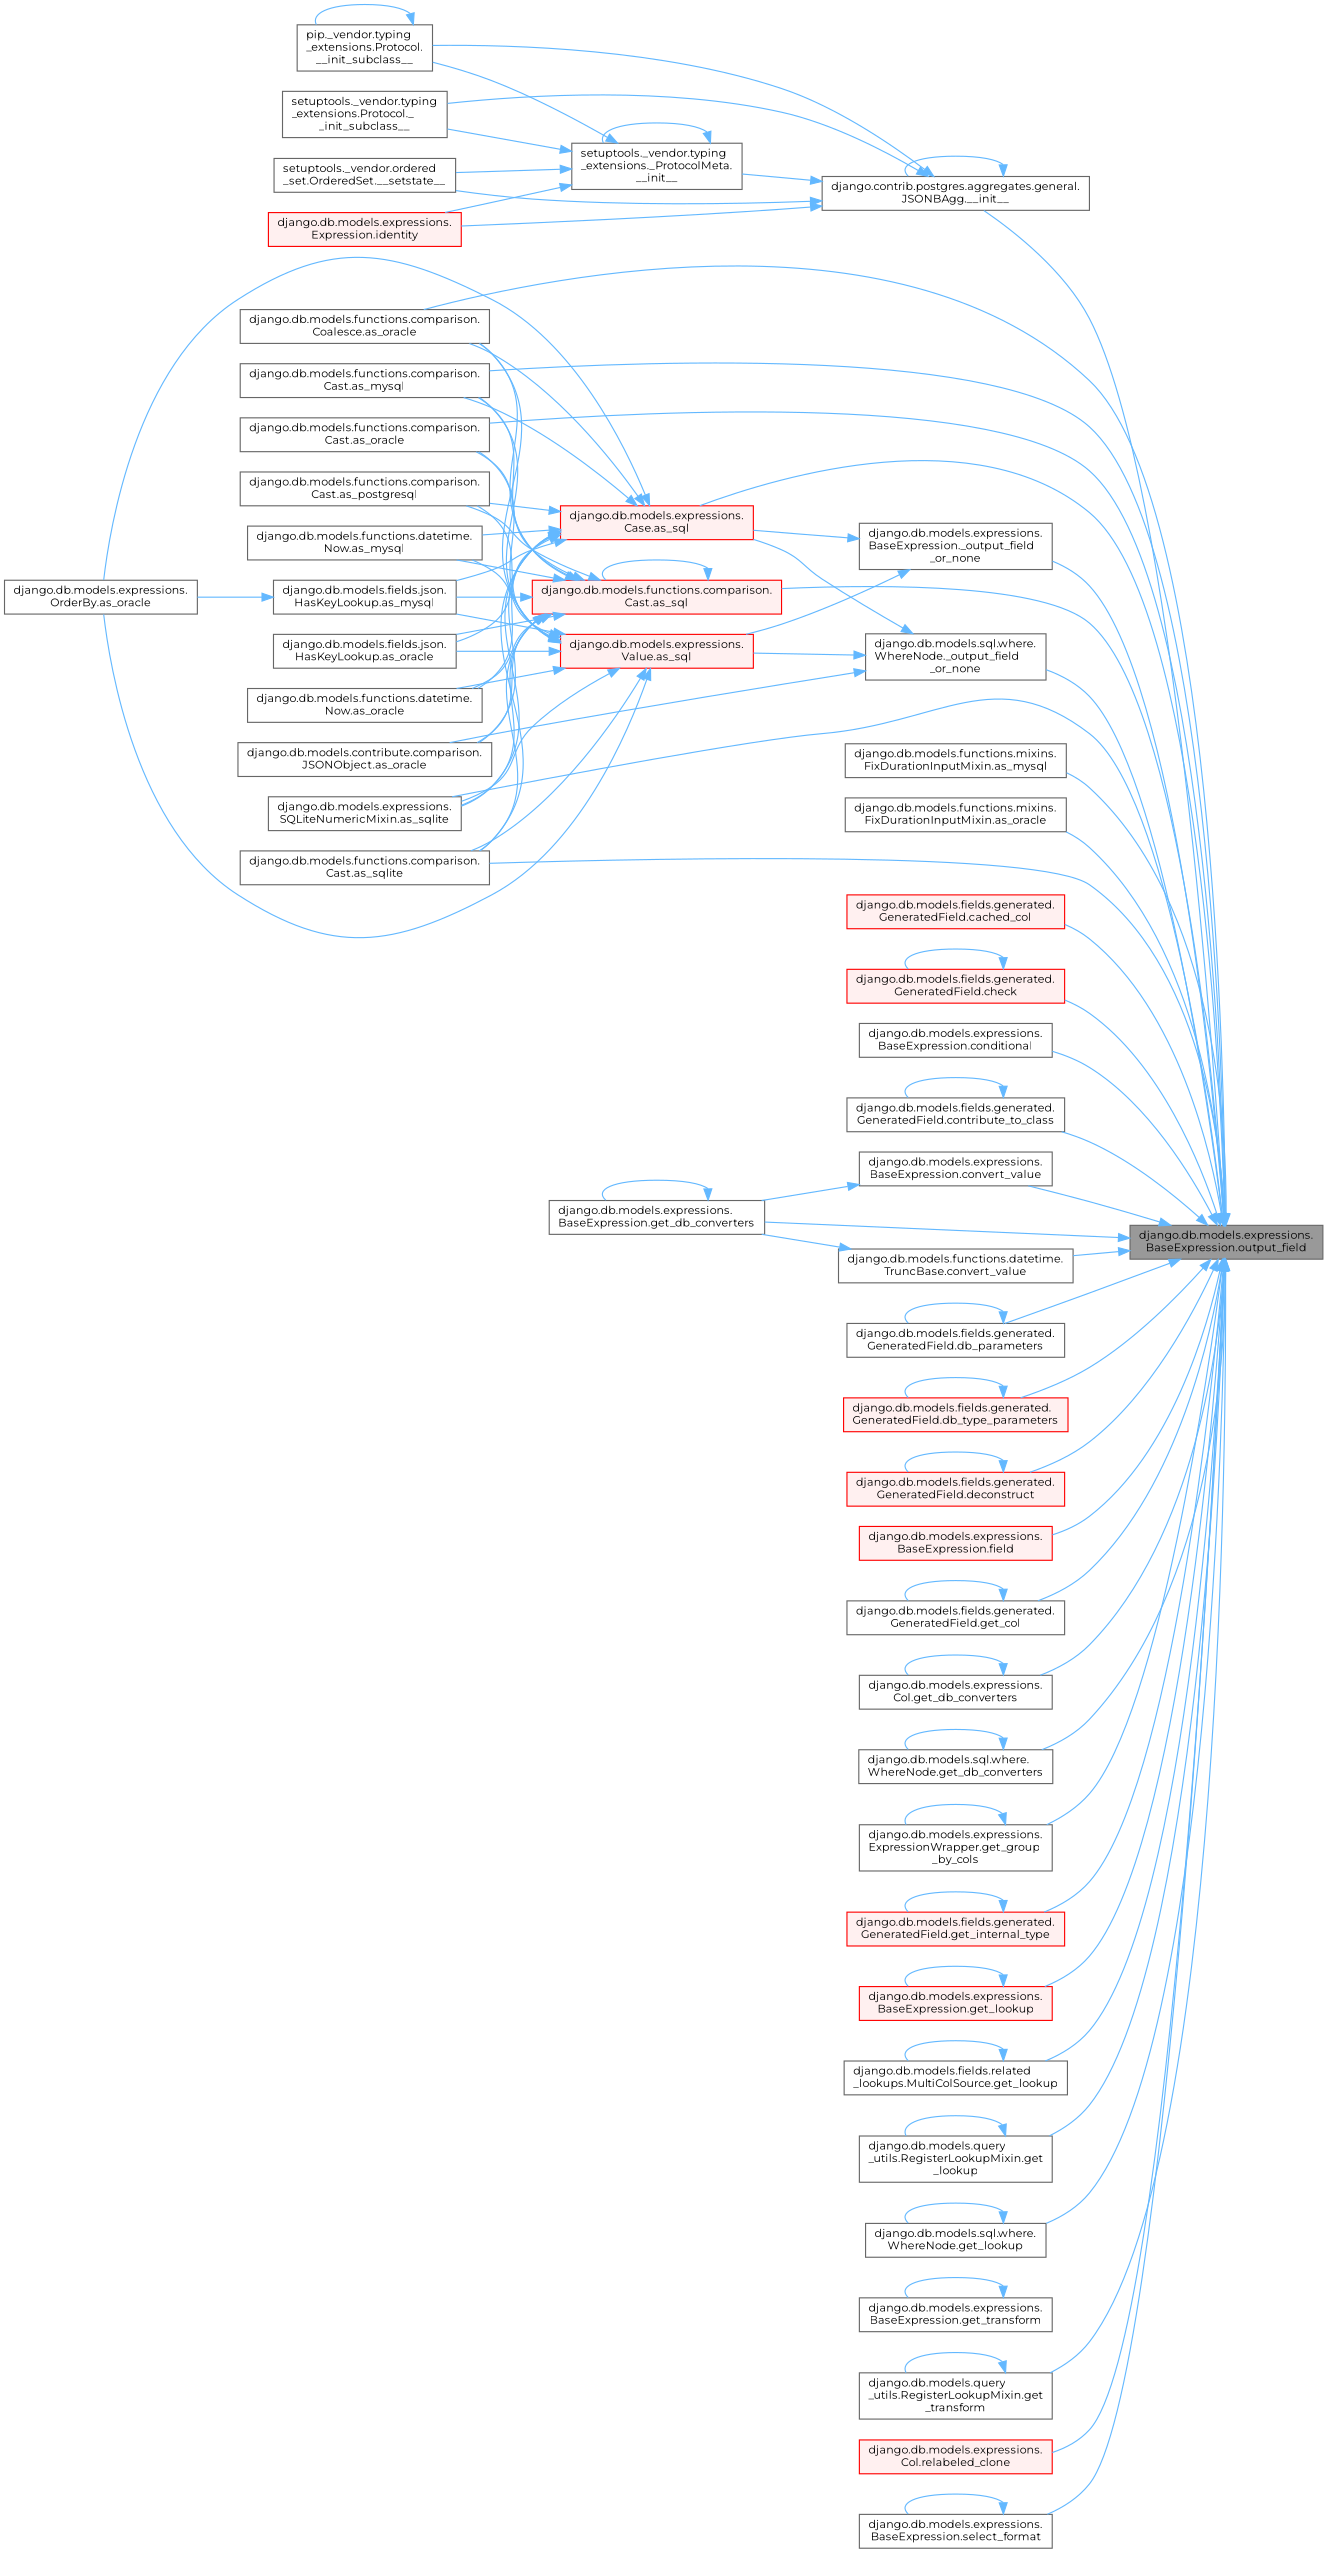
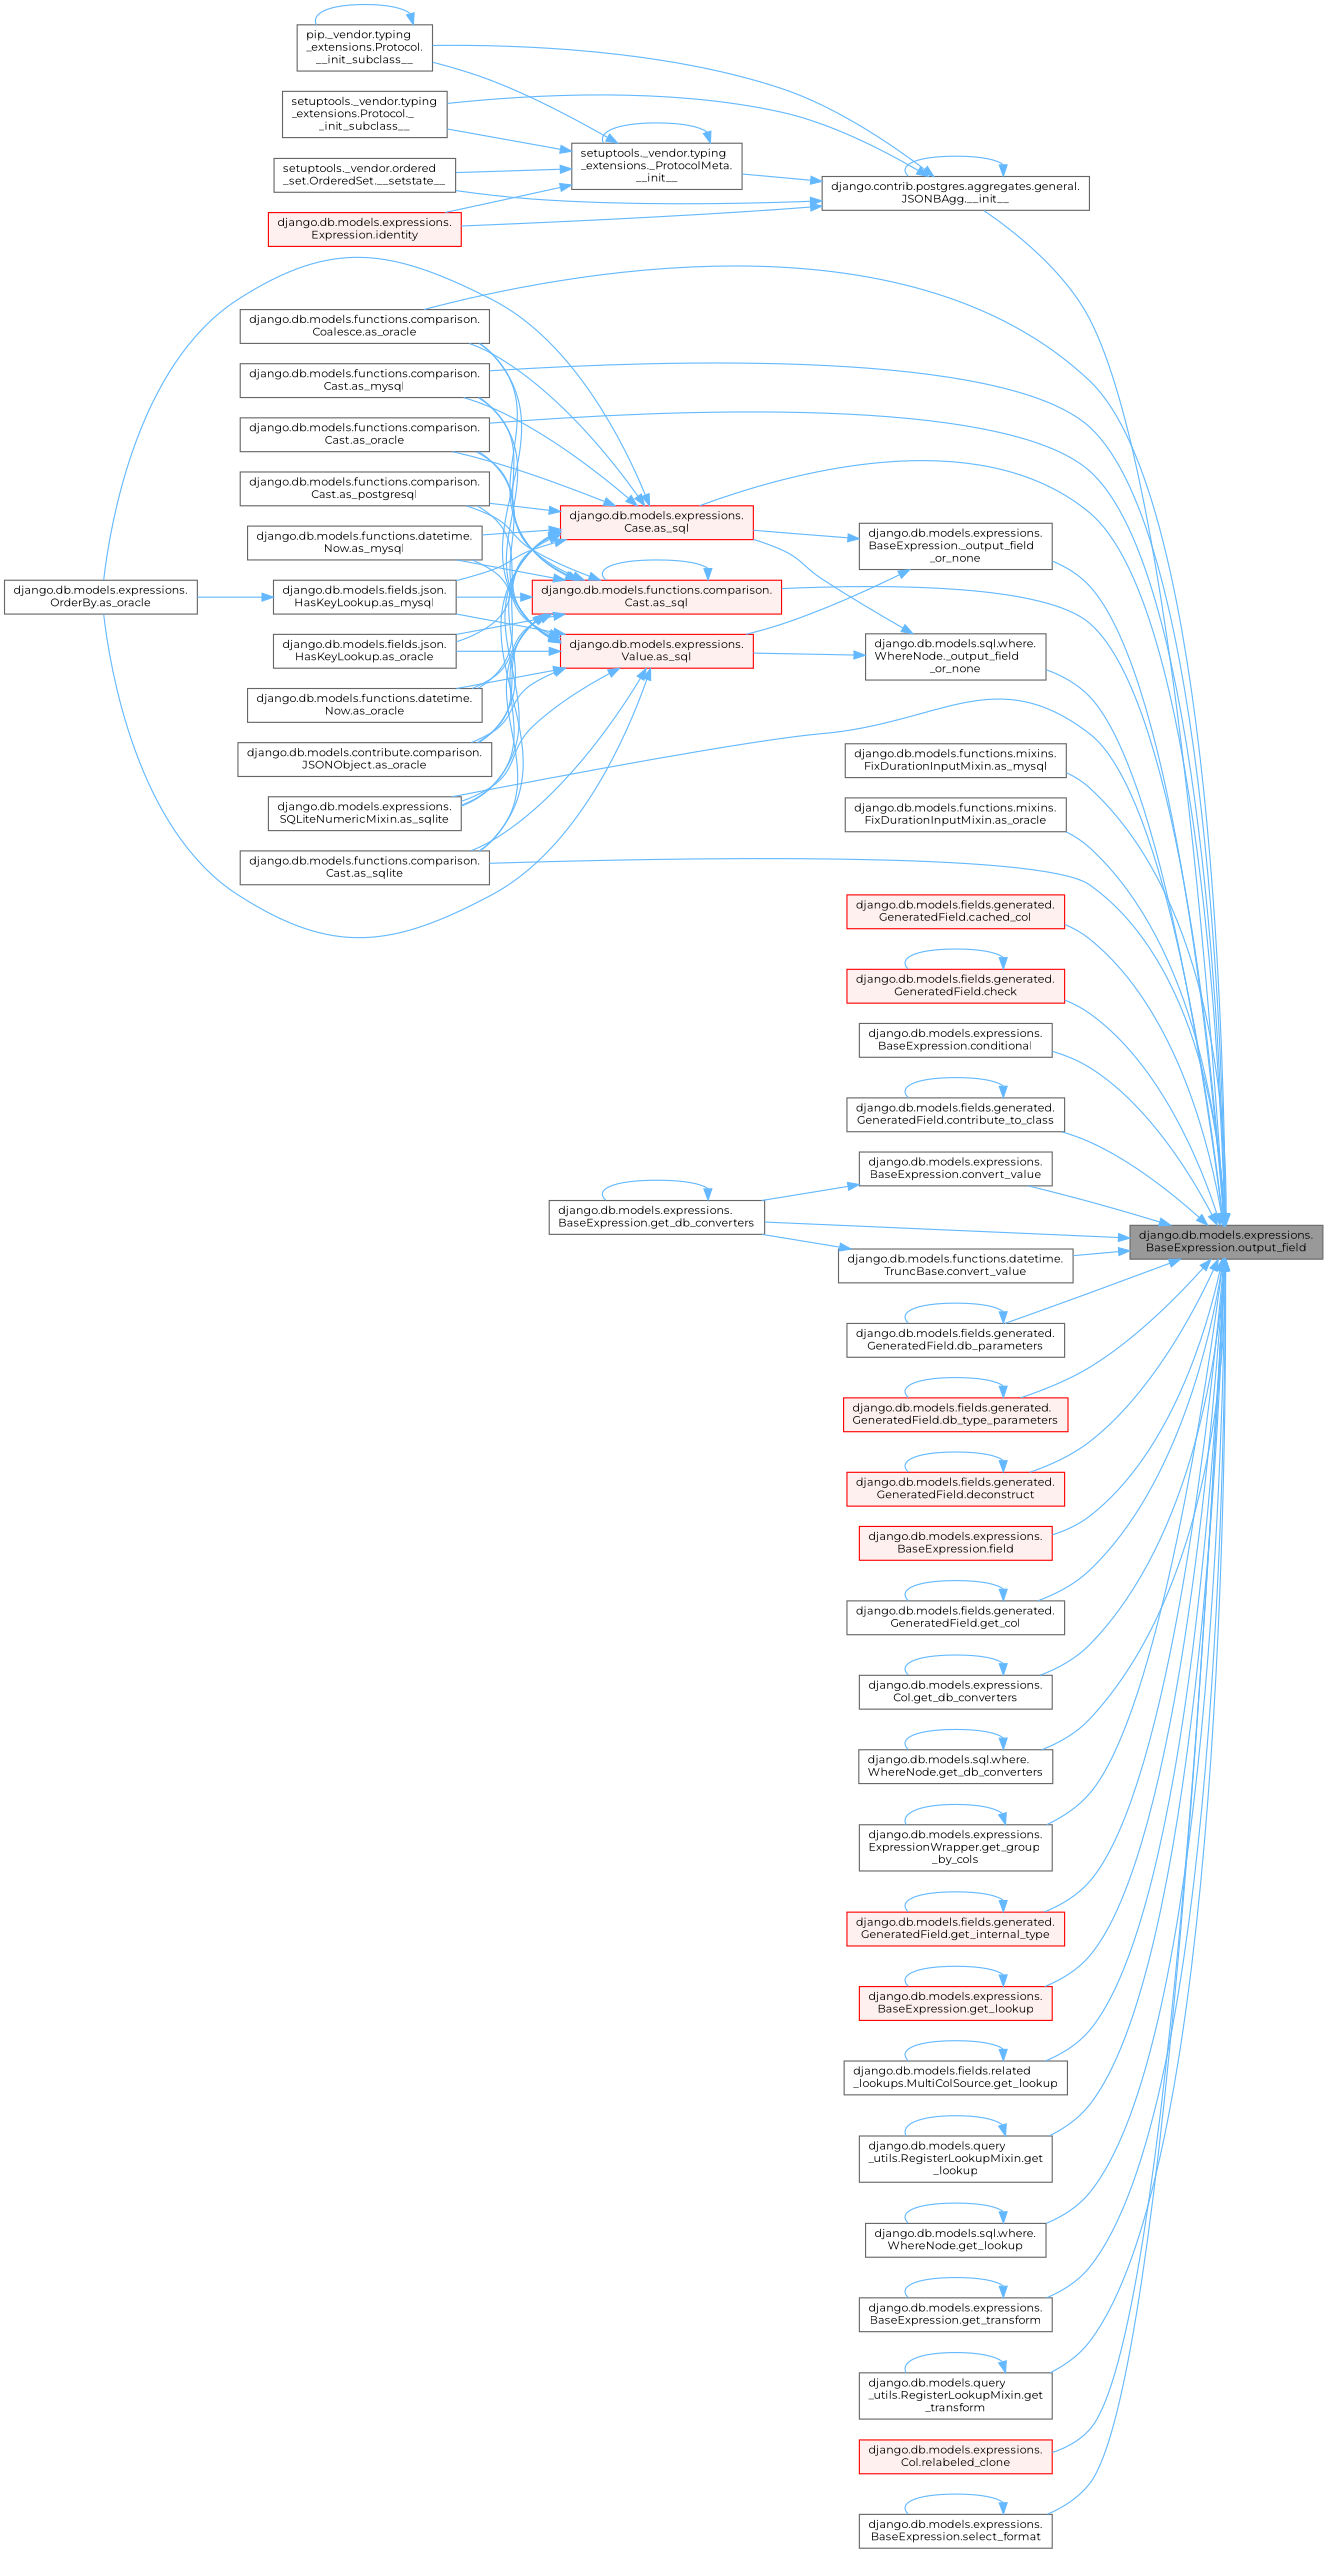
edge "django.db.models.functions.comparison. Cast.as_oracle" -> "django.db.models.expressions. Case.as_sql": added
edge "django.db.models.contribute.comparison. JSONObject.as_oracle" -> "django.db.models.sql.where. WhereNode._output_field _or_none": now "django.db.models.contribute.comparison. JSONObject.as_oracle" -> "django.db.models.expressions. Value.as_sql"
edge "django.db.models.expressions. BaseExpression.get_transform" -> "django.db.models.expressions. BaseExpression.output_field": added
